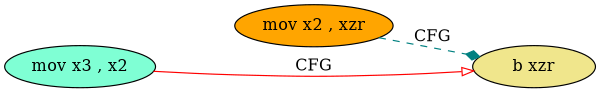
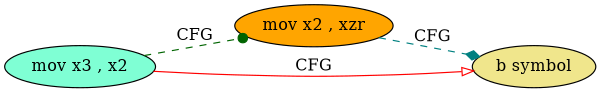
edge "mov x3 , x2" -> "mov x2 , xzr": added, label "CFG"
node "b xzr": label "b xzr" -> "b symbol"
